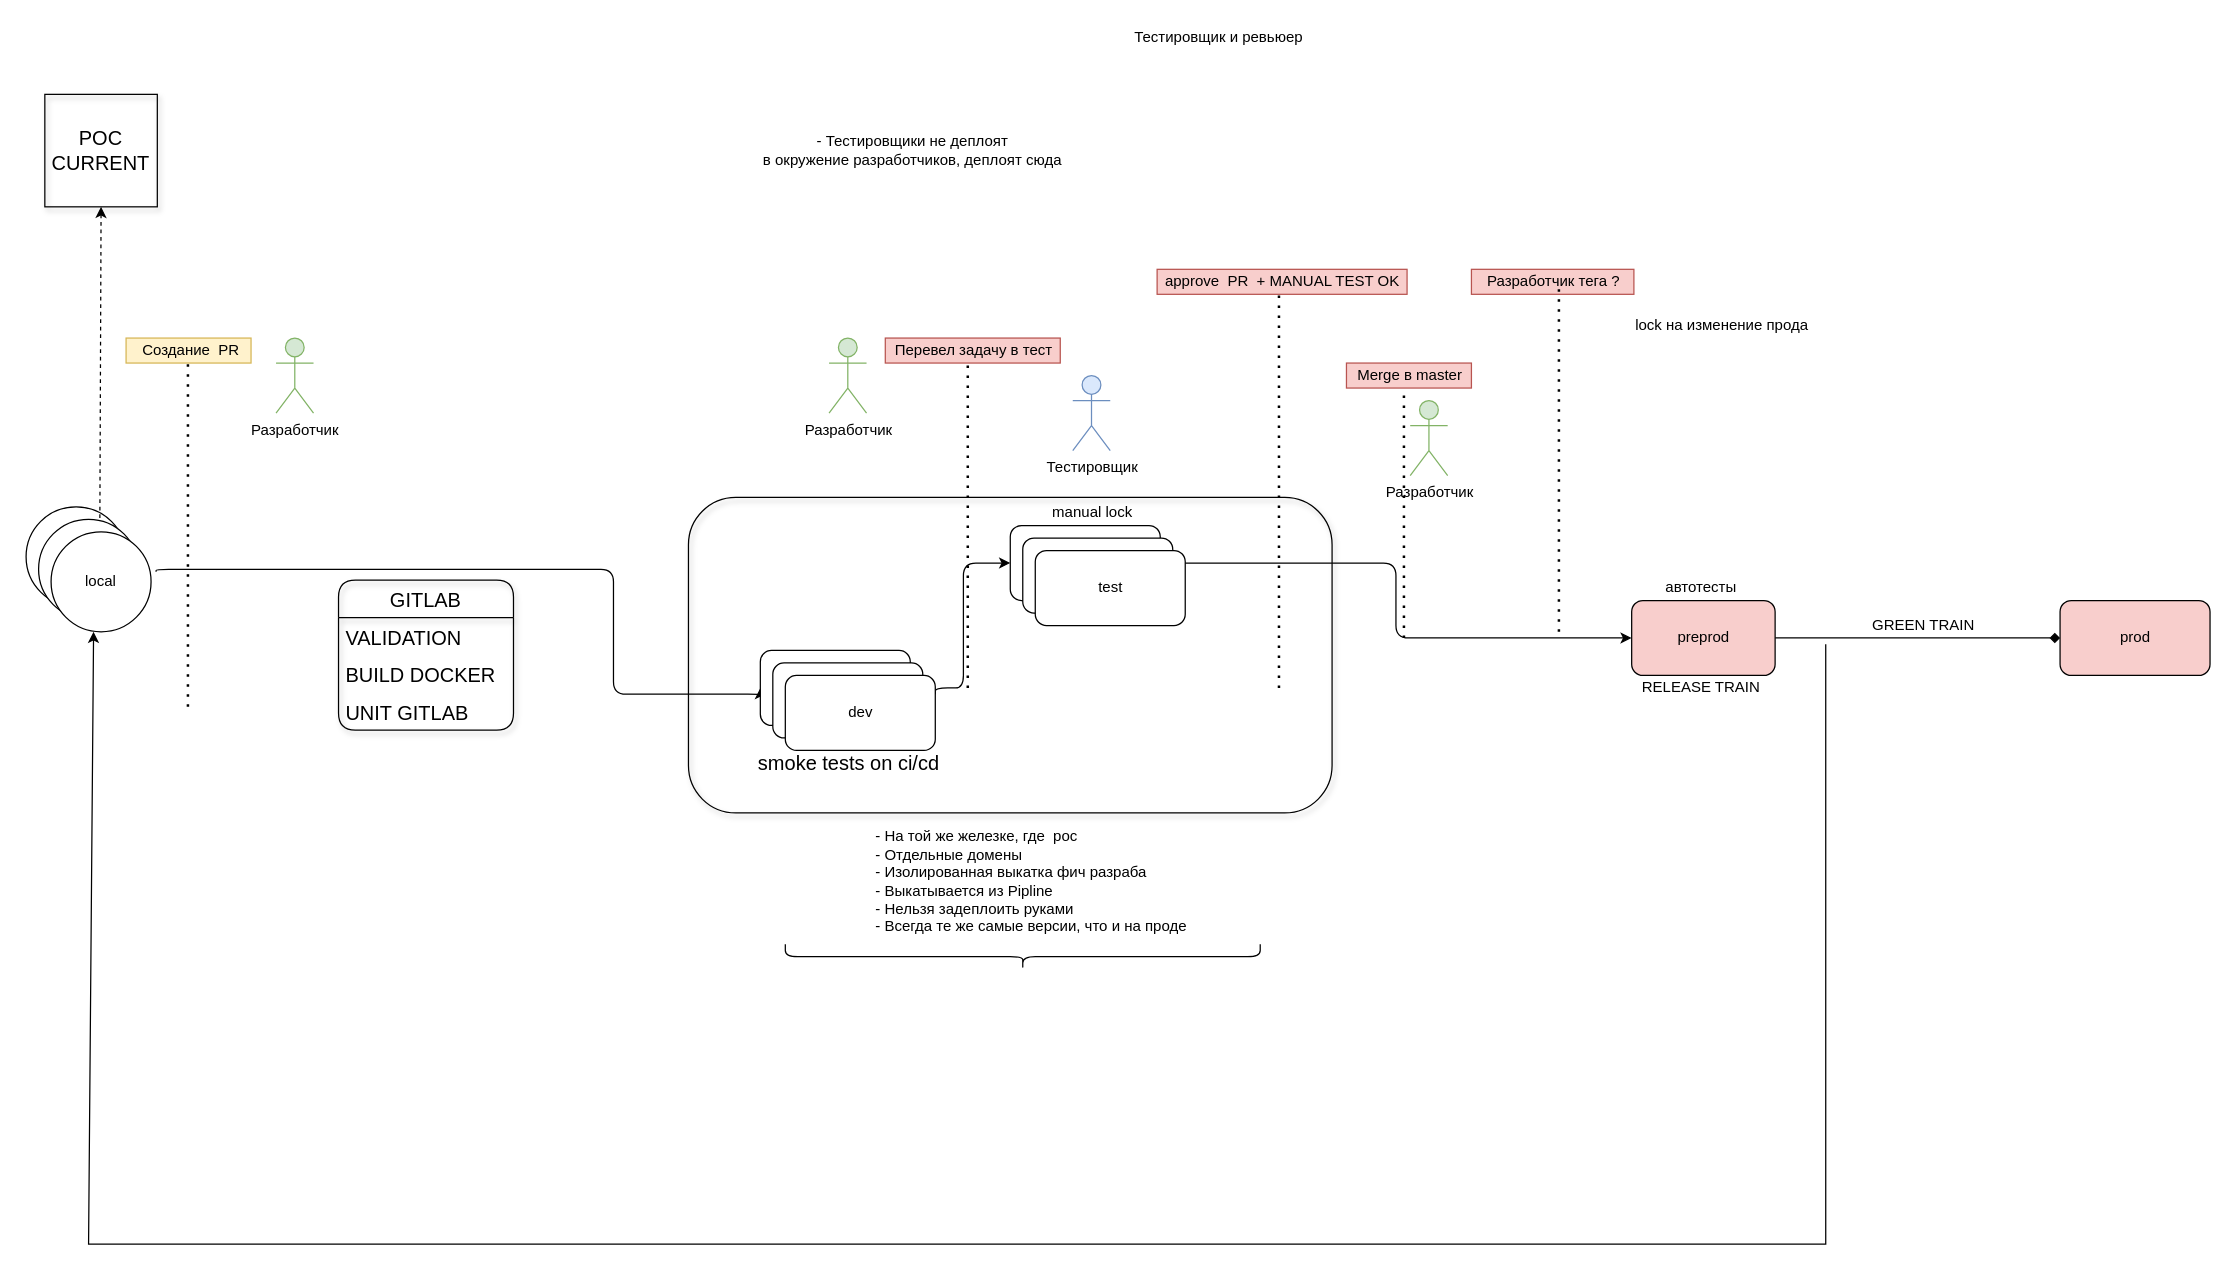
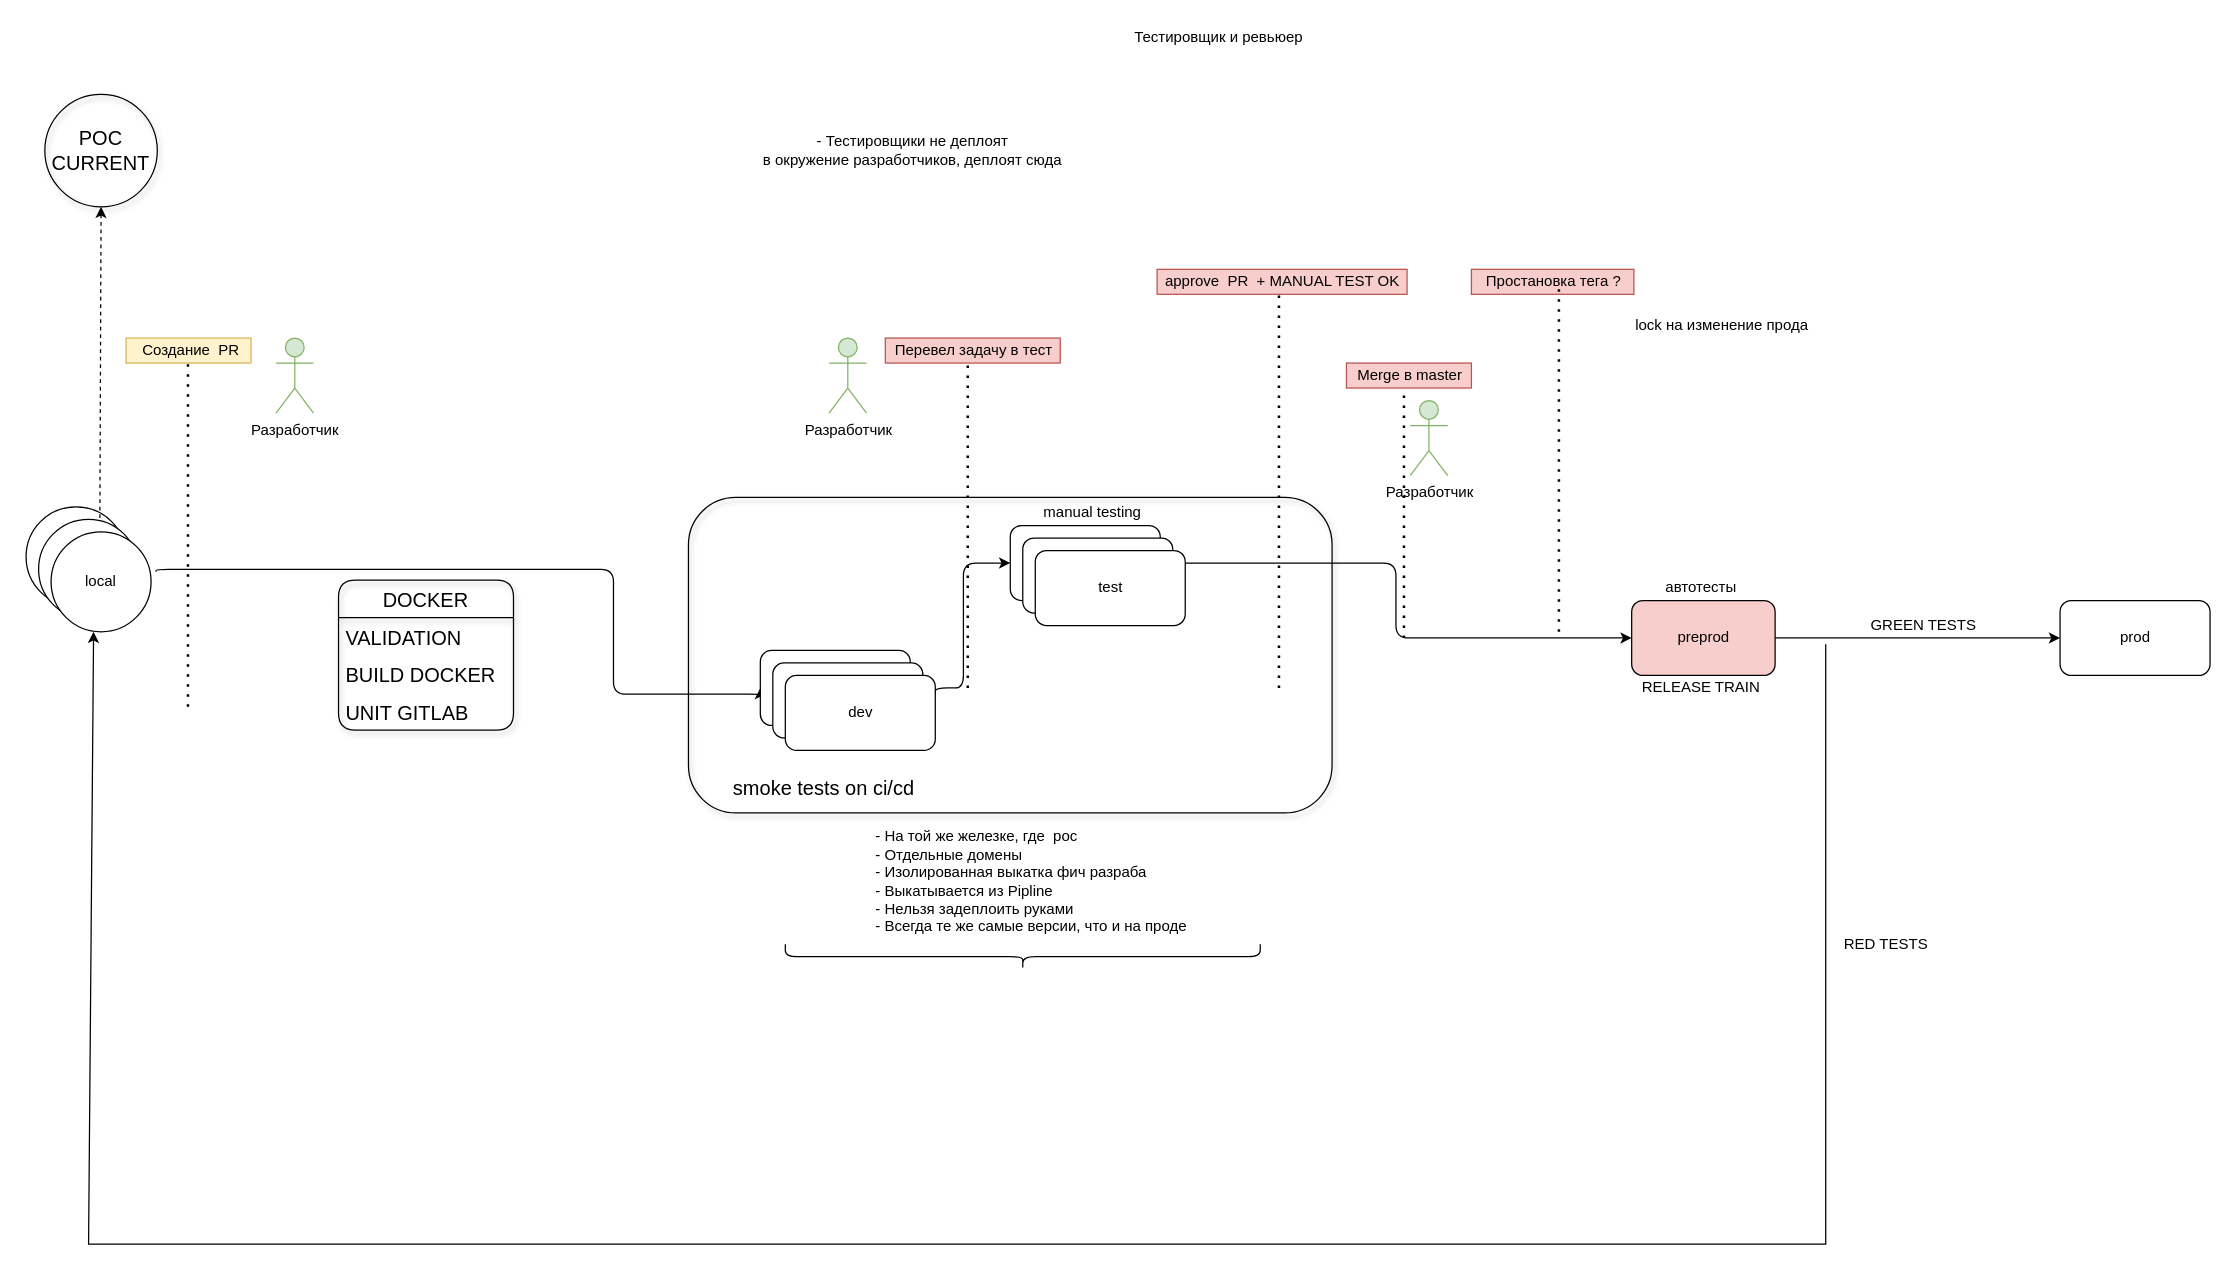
node "POC CURRENT": shape rectangle -> ellipse
node "Разработчик тега ?": label "Разработчик тега ?" -> "Простановка тега ?"
node "Тестировщик": removed
node "manual lock": label "manual lock" -> "manual testing"
node "GITLAB": label "GITLAB" -> "DOCKER"
node "GREEN TRAIN": label "GREEN TRAIN" -> "GREEN TESTS"
edge "preprod" -> "prod": arrowhead diamond -> classic
node "prod": fillcolor #f8cecc -> #ffffff
node "smoke tests on ci/cd": moved (848, 763) -> (823, 788)
node "RED TESTS": added
